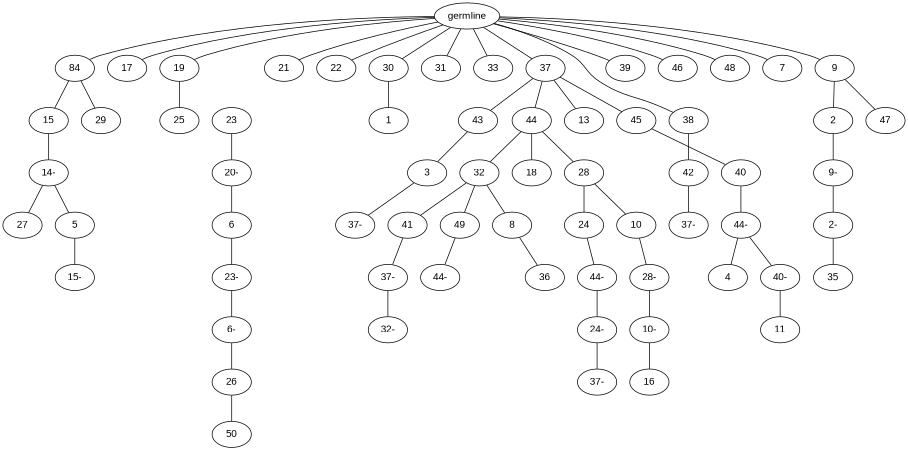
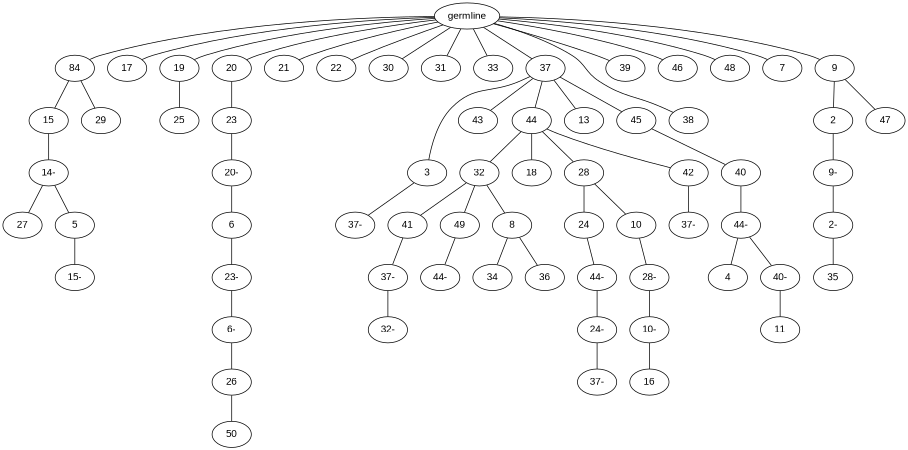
node "20": added
node "1": removed
edge "38" -- "42": now "44" -- "42"
edge "43" -- "3": now "37" -- "3"
node "34": added
